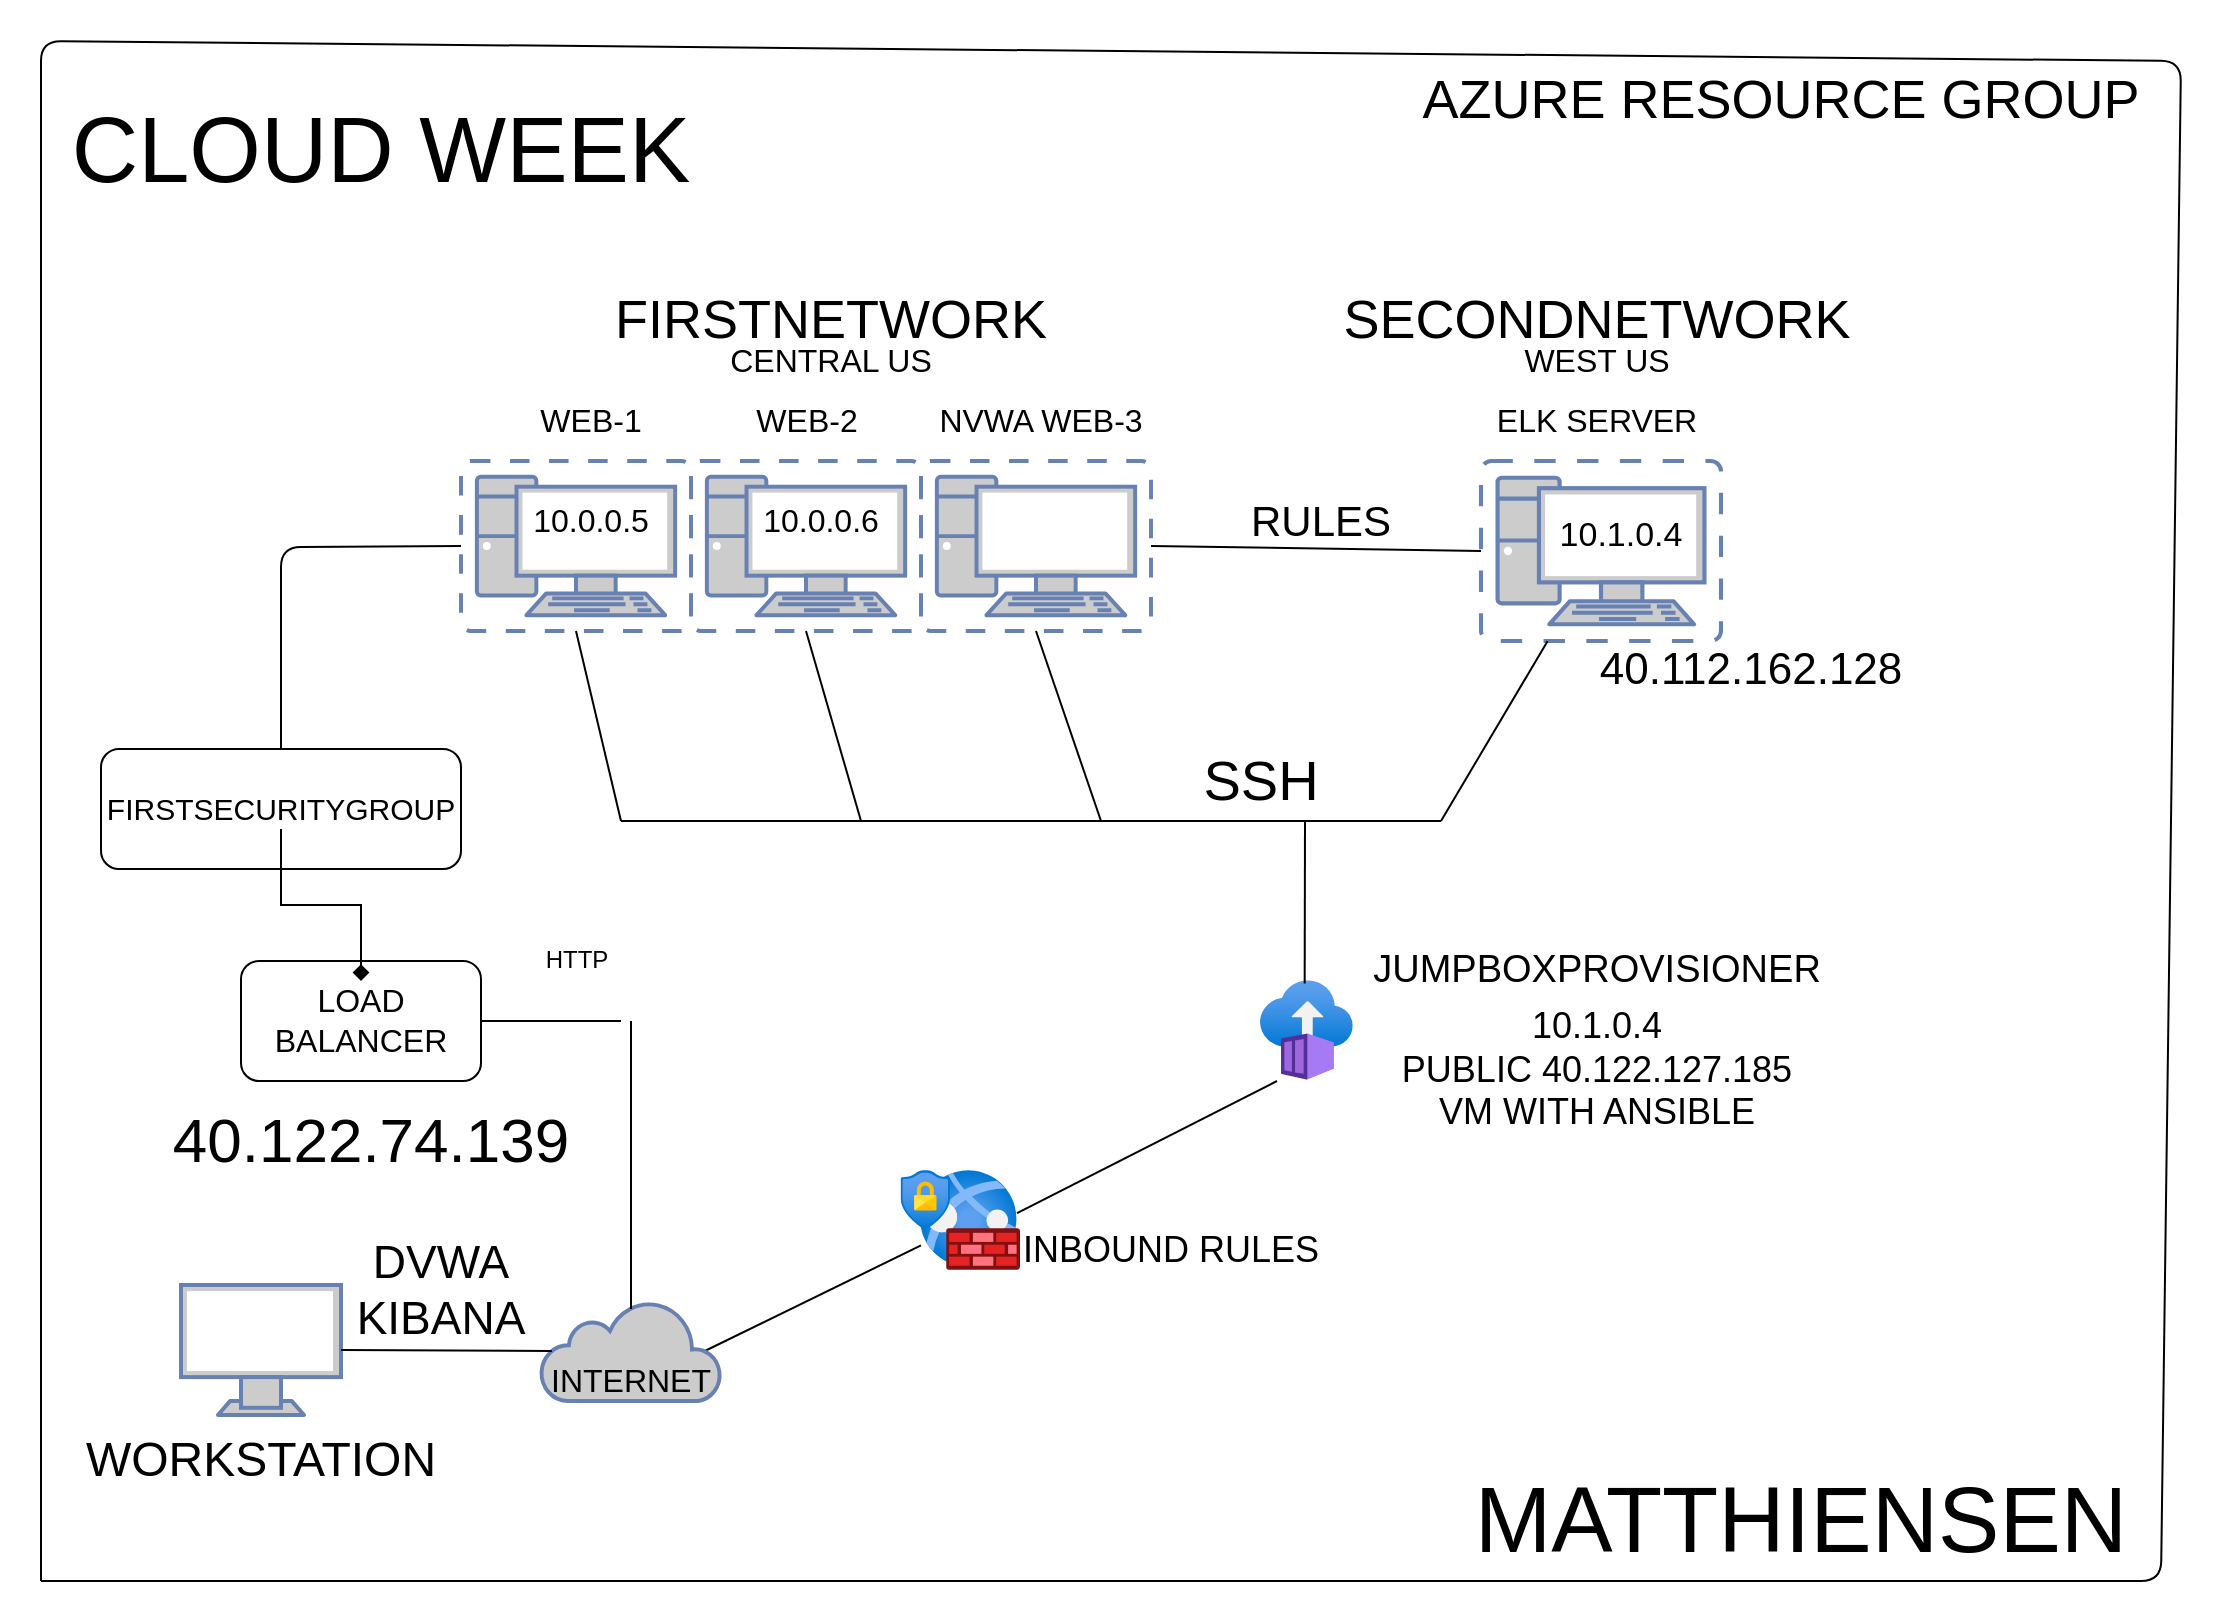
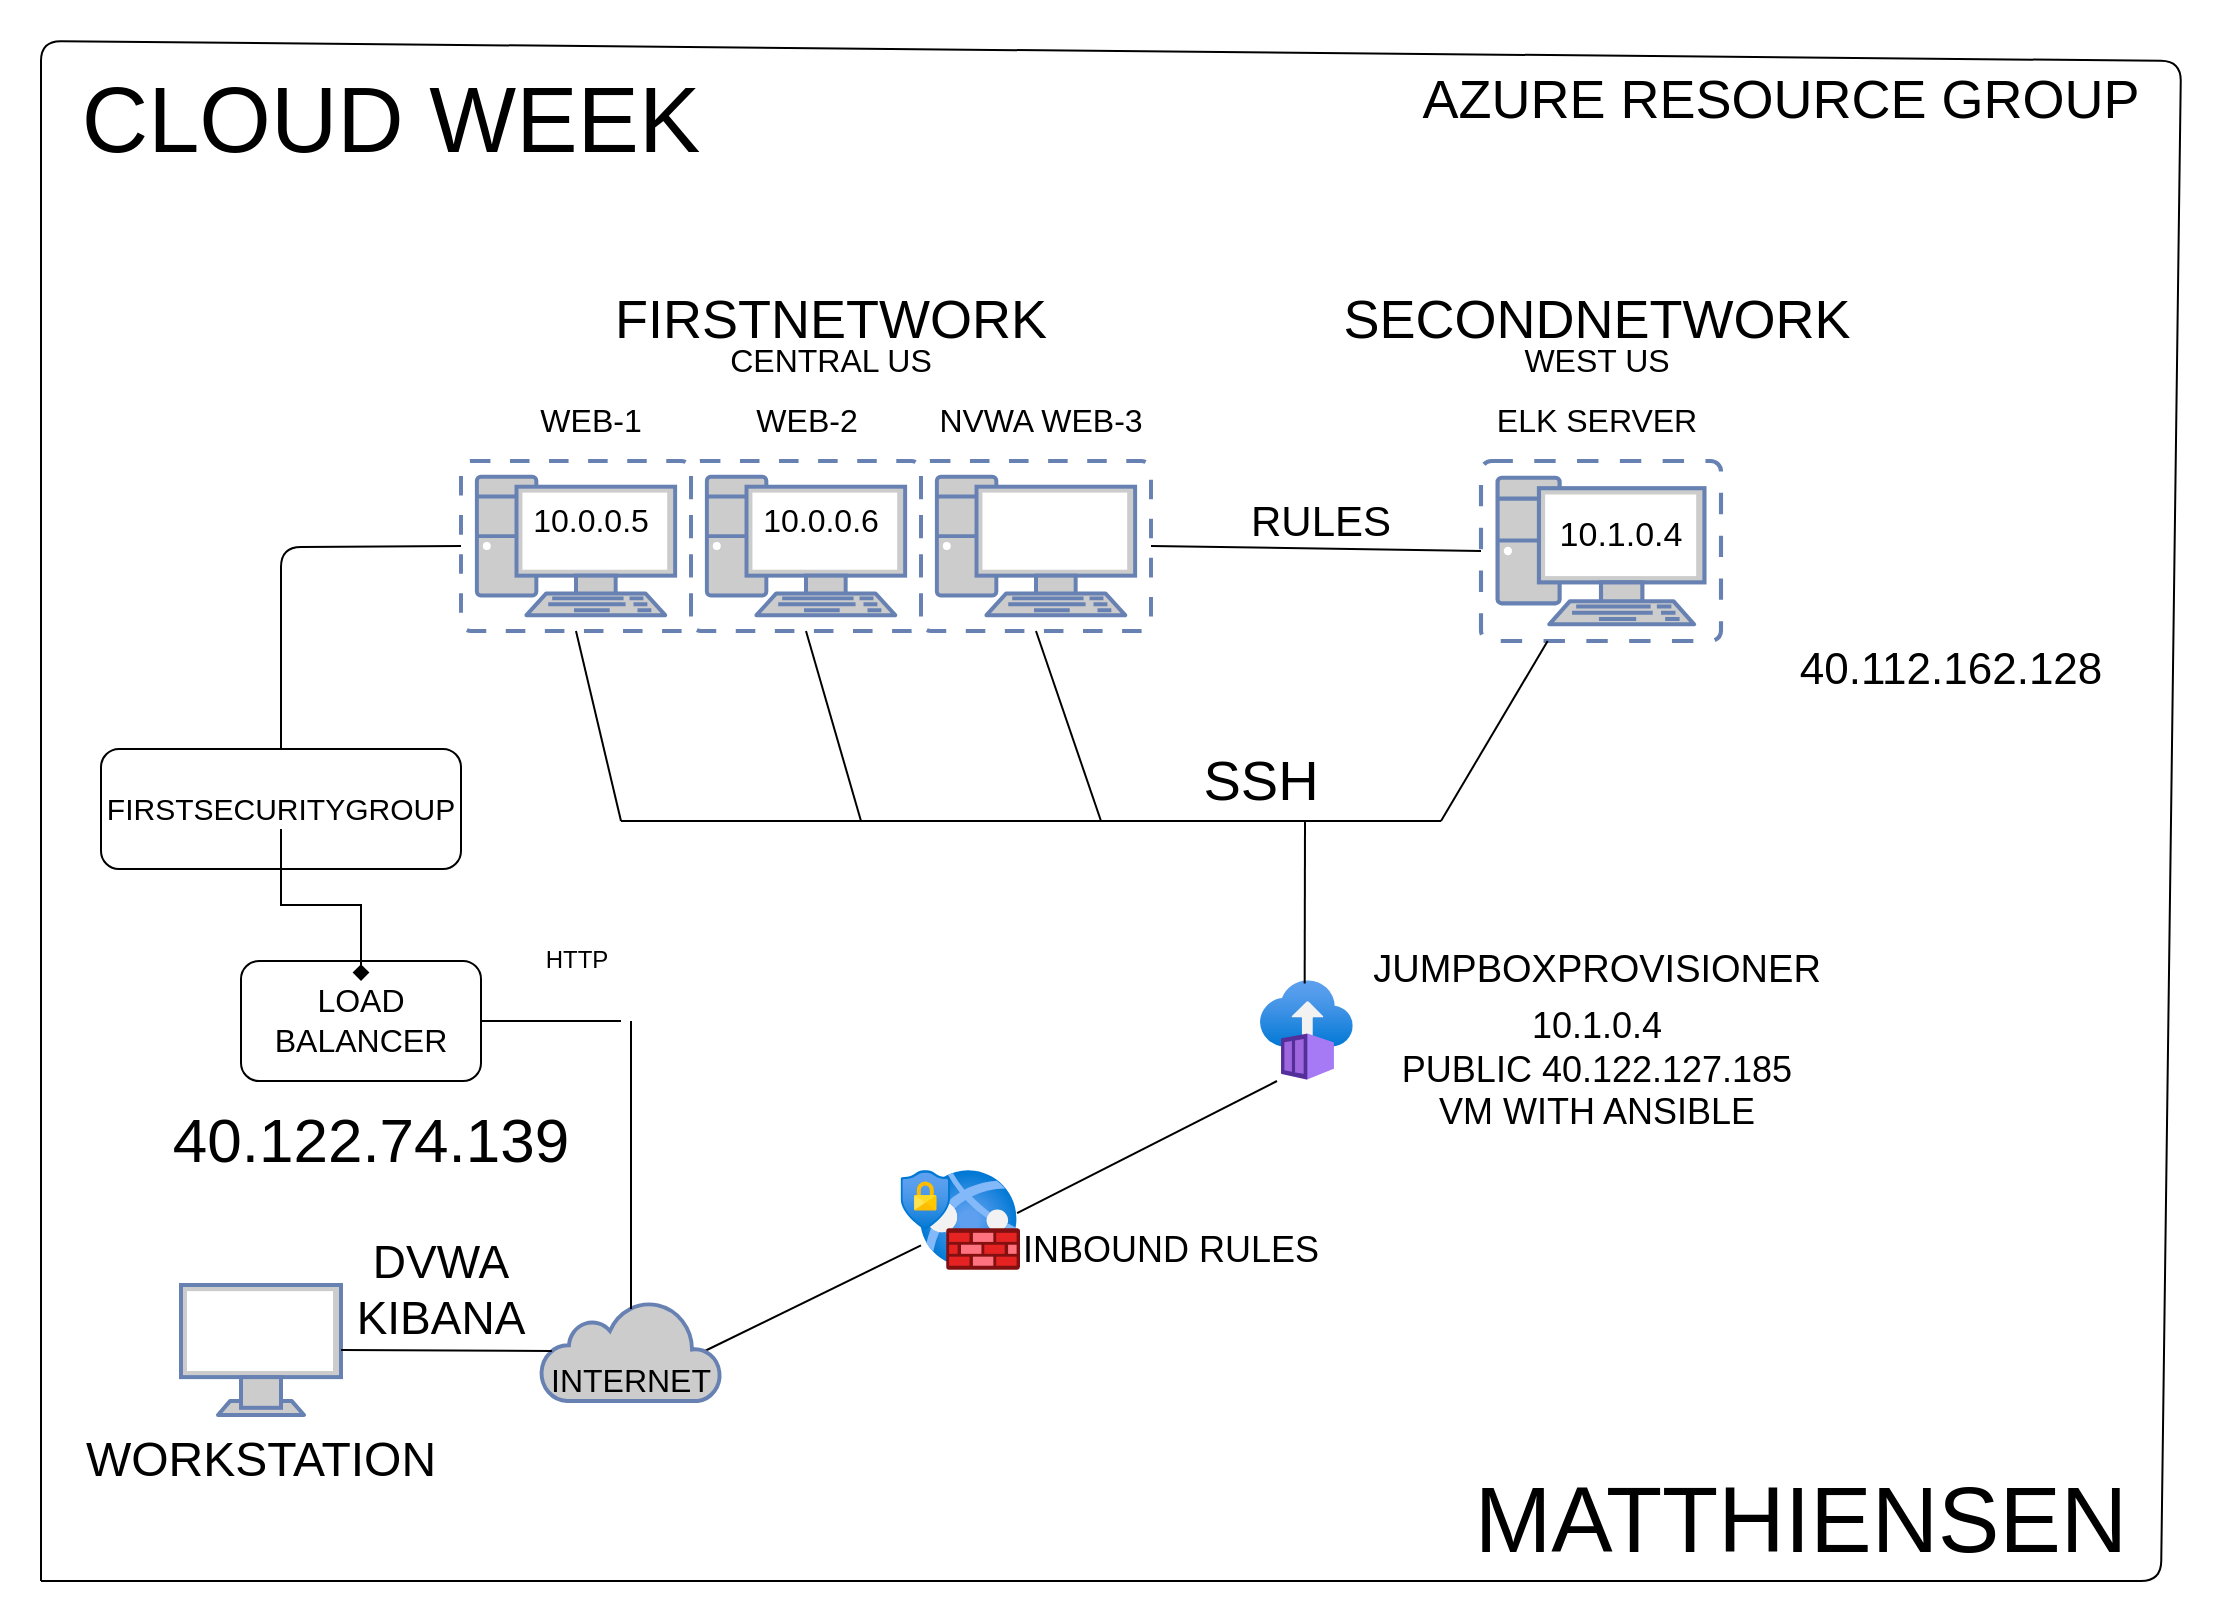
node "CLOUD WEEK": moved (381, 151) -> (391, 121)
node "40.112.162.128": moved (1751, 671) -> (1951, 671)
